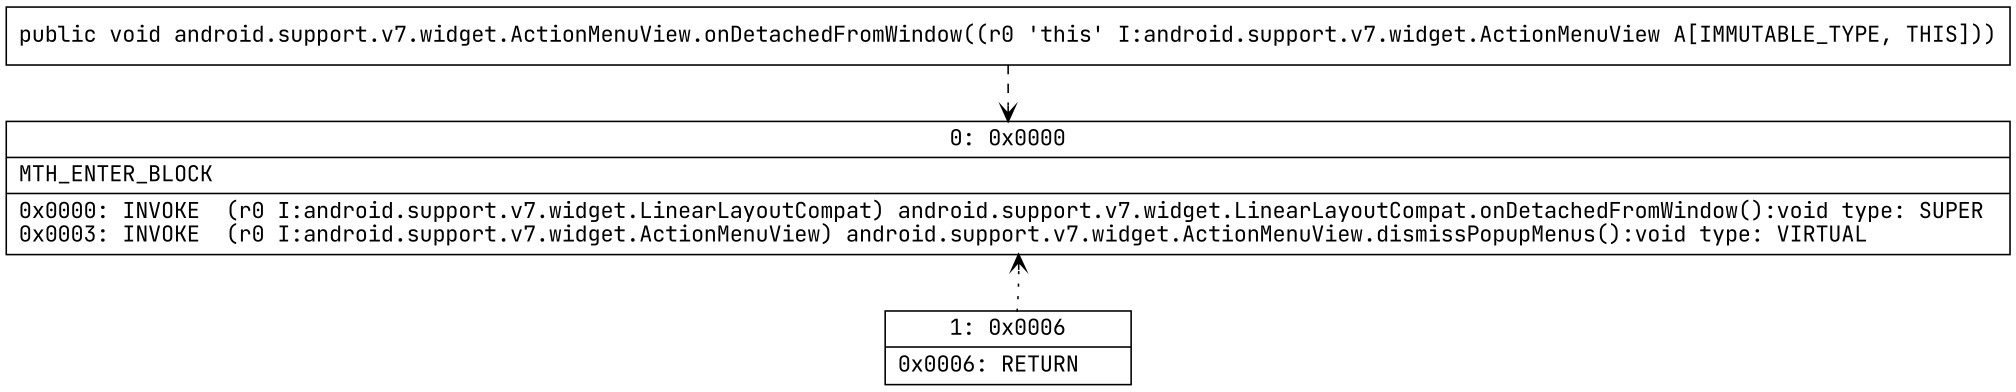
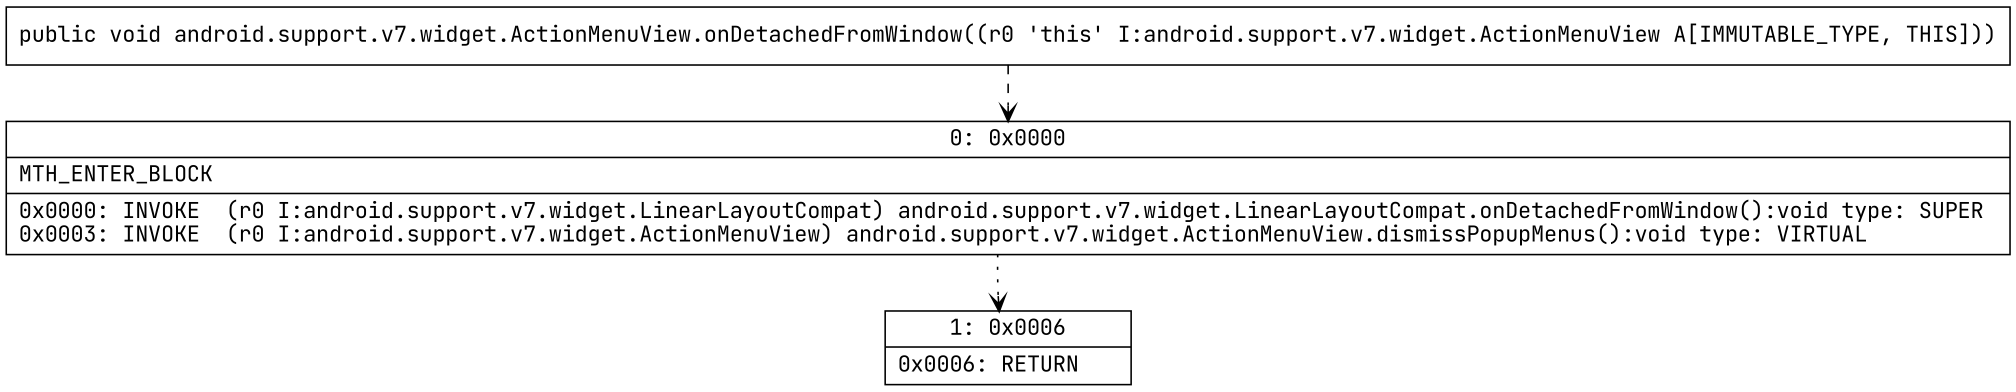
edge "1: 0x0006" -> "0: 0x0000": reversed
